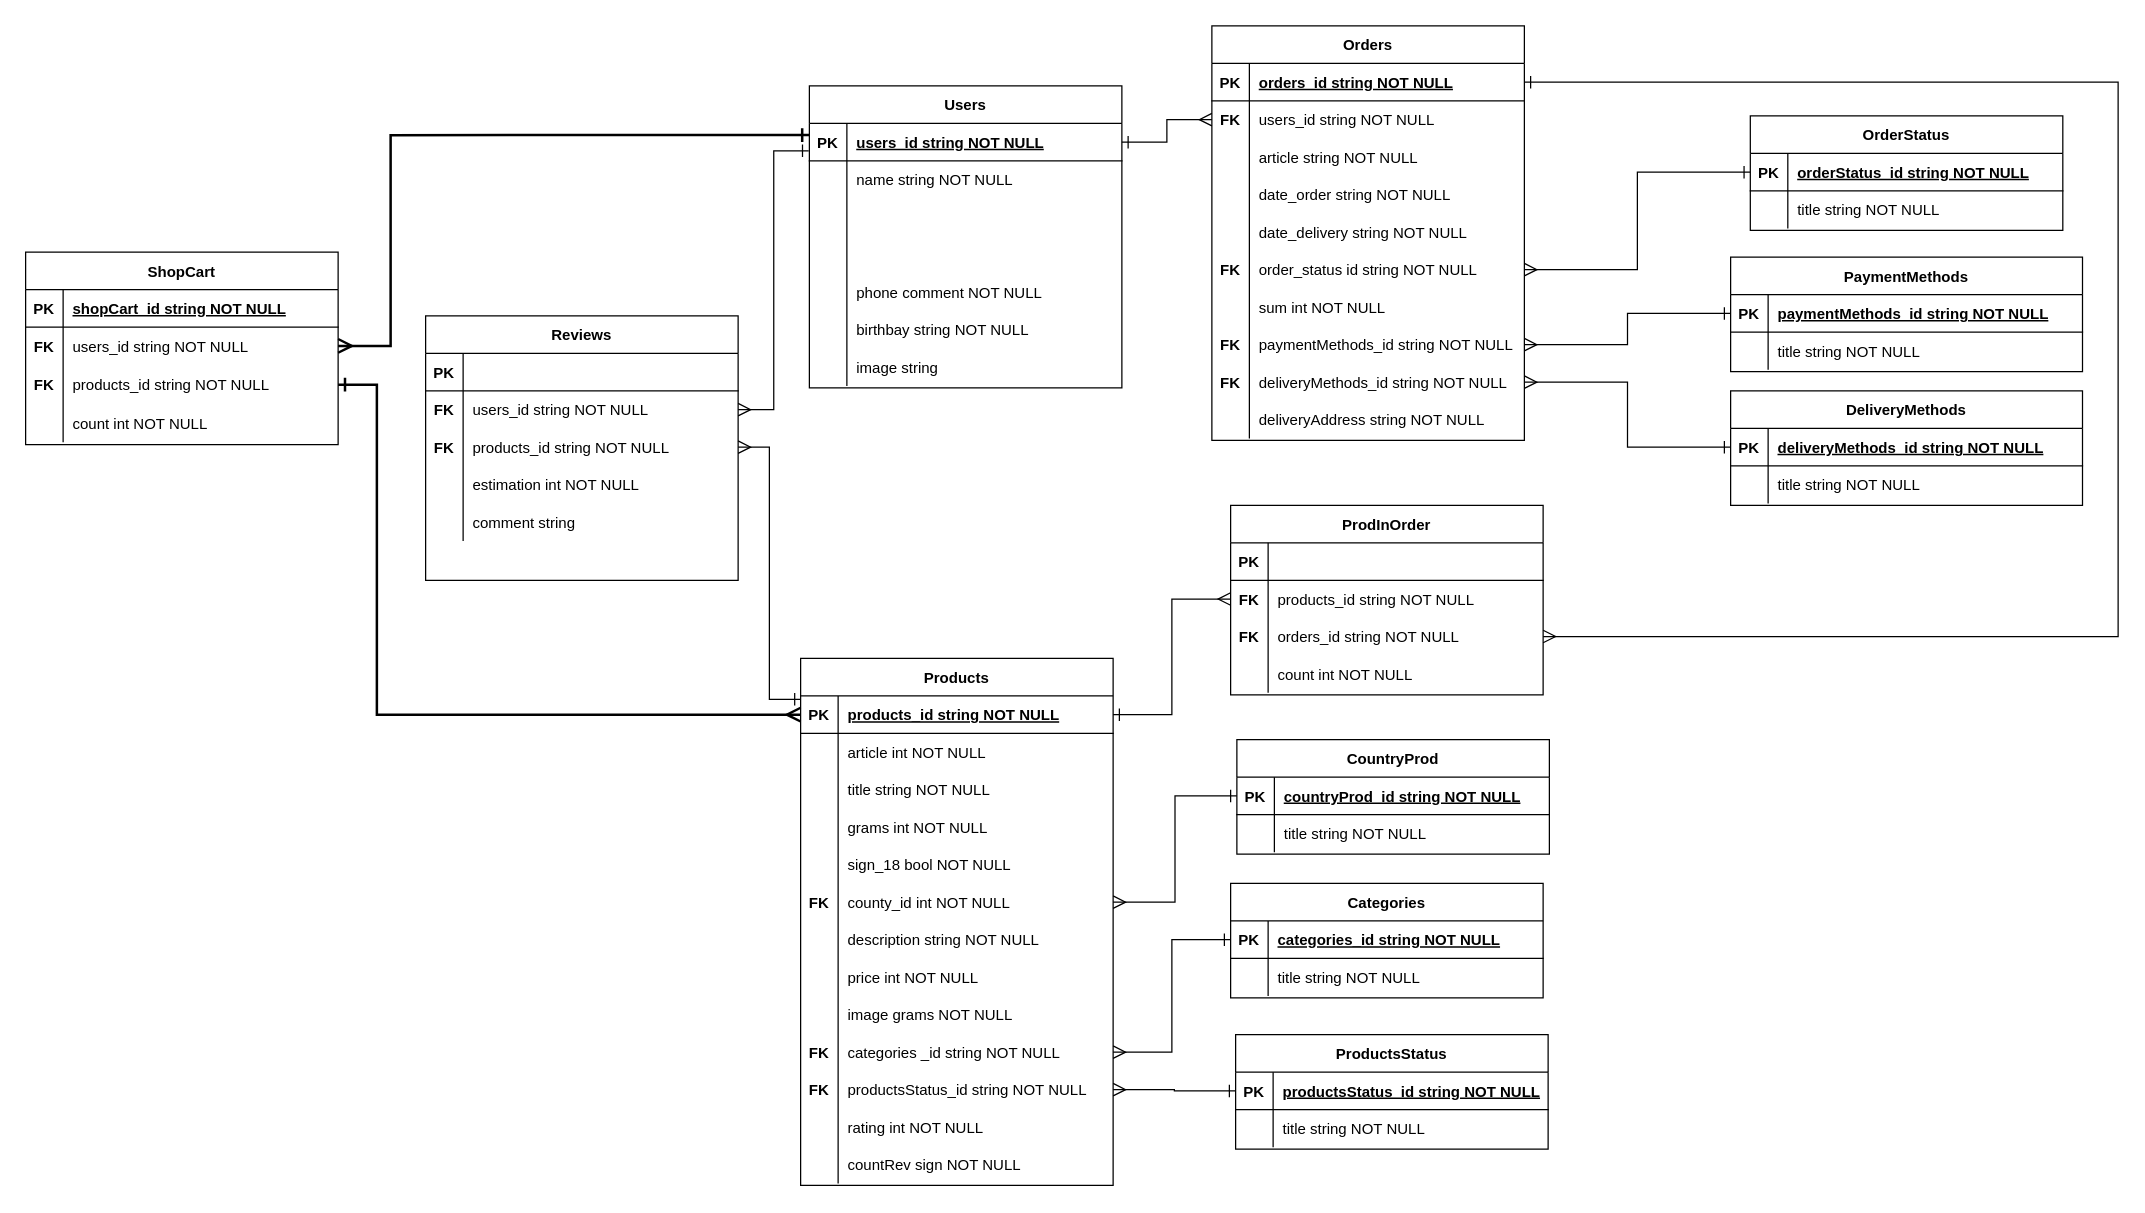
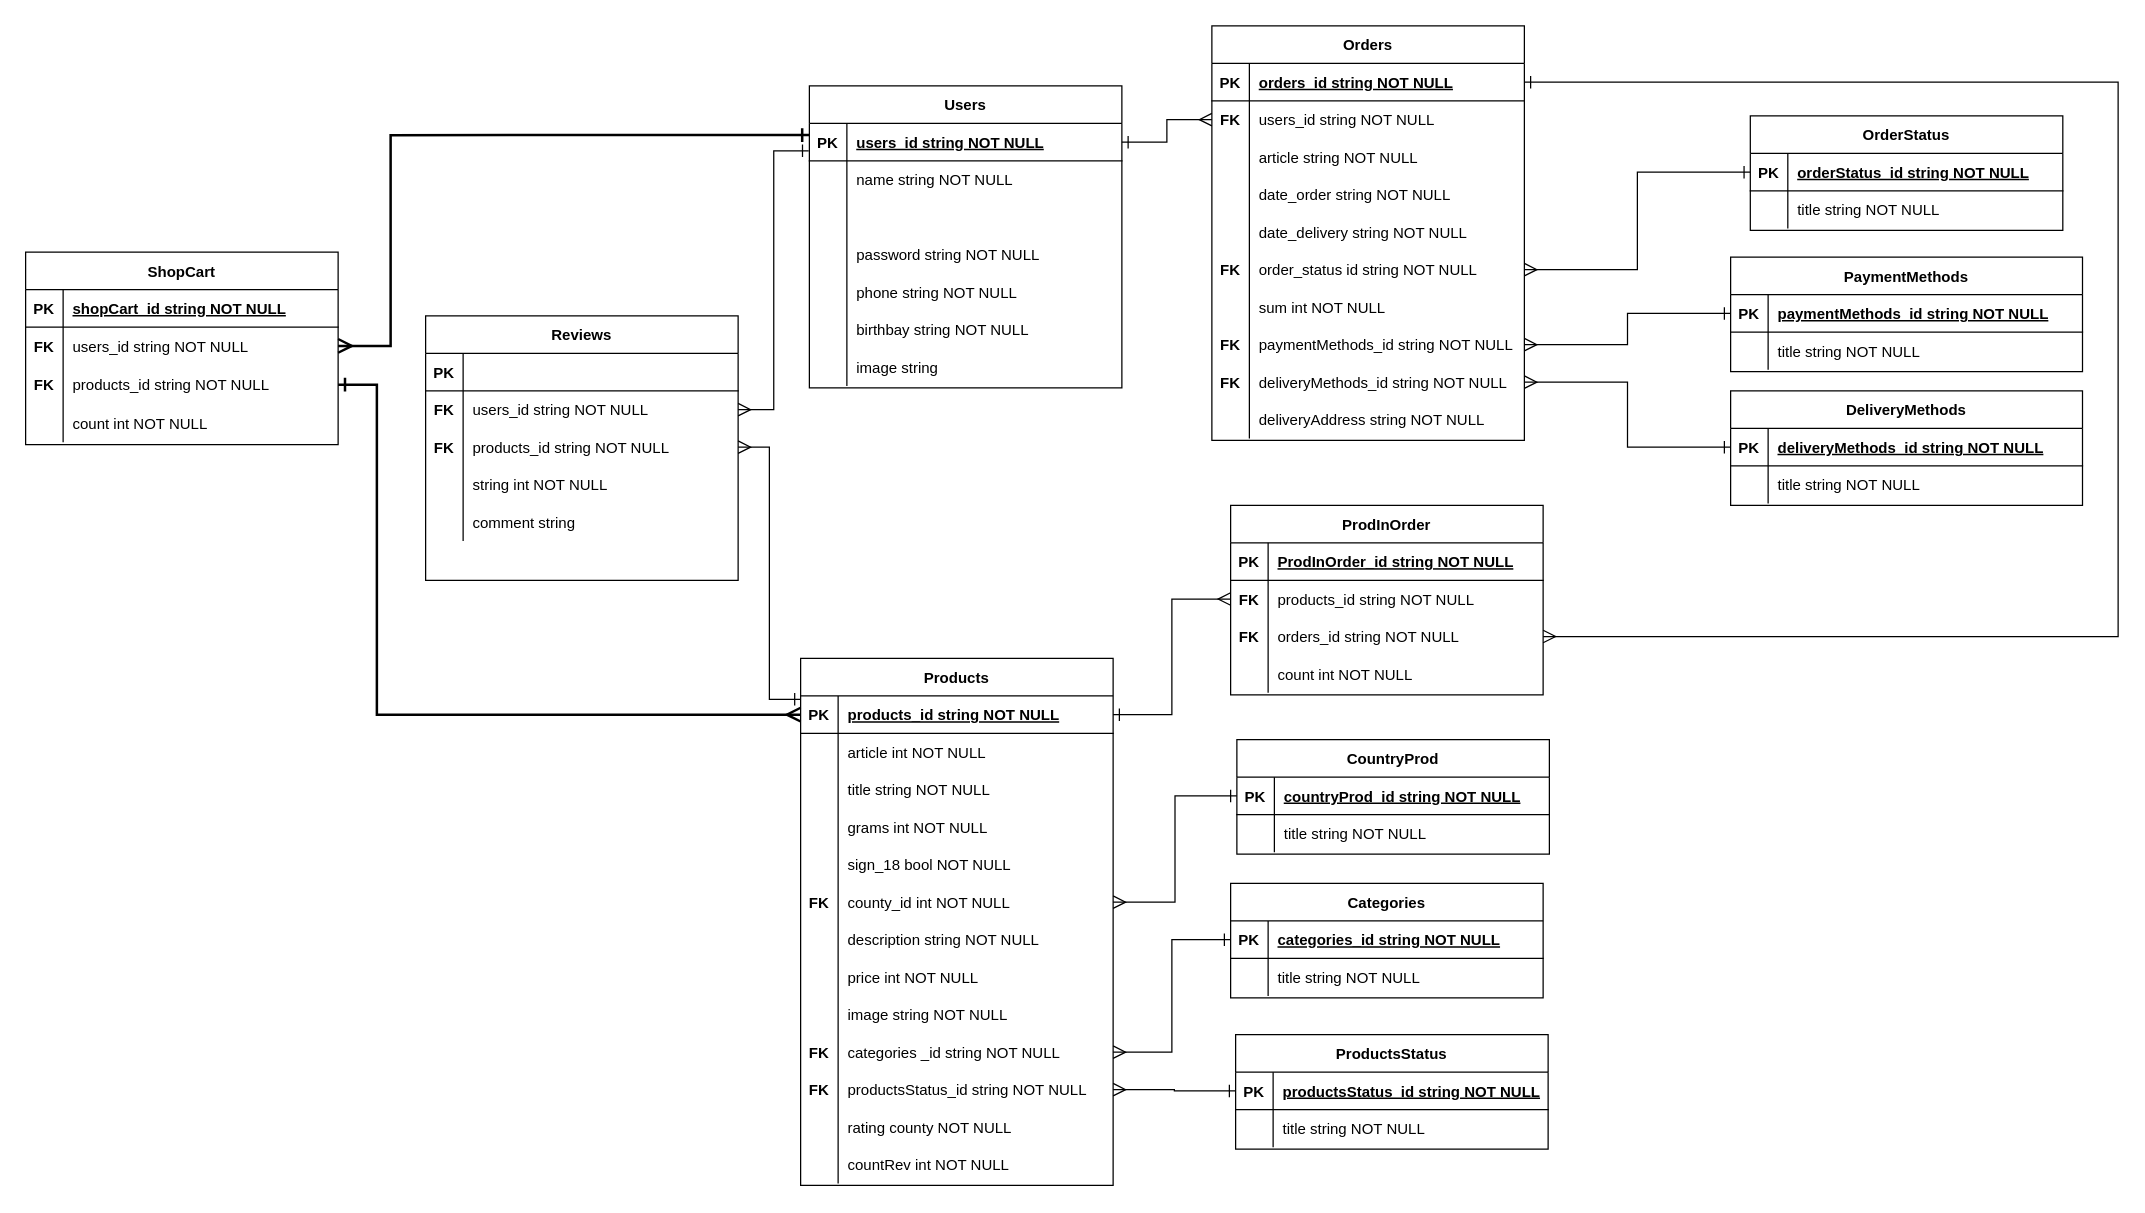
node "password string NOT NULL": added
node "phone comment NOT NULL": label "phone comment NOT NULL" -> "phone string NOT NULL"
node "estimation int NOT NULL": label "estimation int NOT NULL" -> "string int NOT NULL"
node "ProdInOrder_id string NOT NULL": added
node "image grams NOT NULL": label "image grams NOT NULL" -> "image string NOT NULL"
node "rating int NOT NULL": label "rating int NOT NULL" -> "rating county NOT NULL"
node "countRev sign NOT NULL": label "countRev sign NOT NULL" -> "countRev int NOT NULL"
